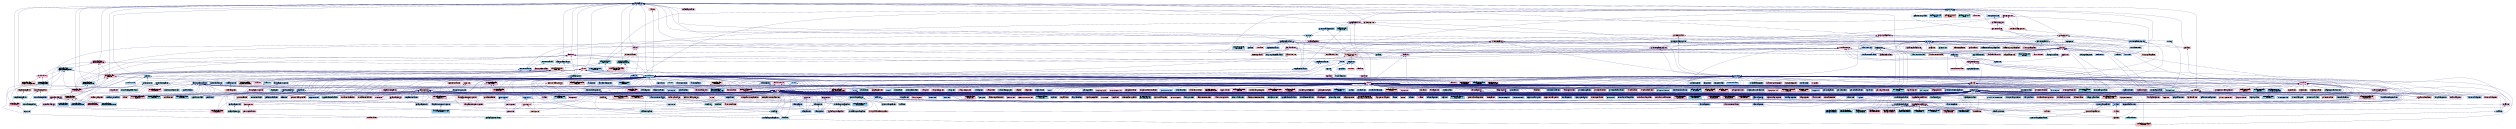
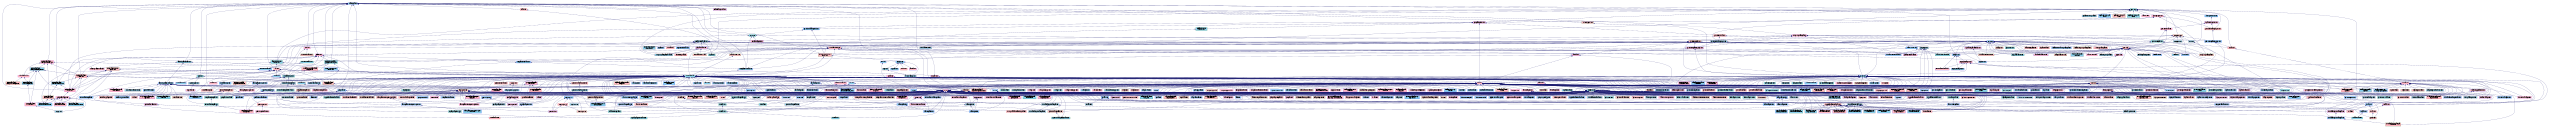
node "partitioned_vector _component.cpp": removed
